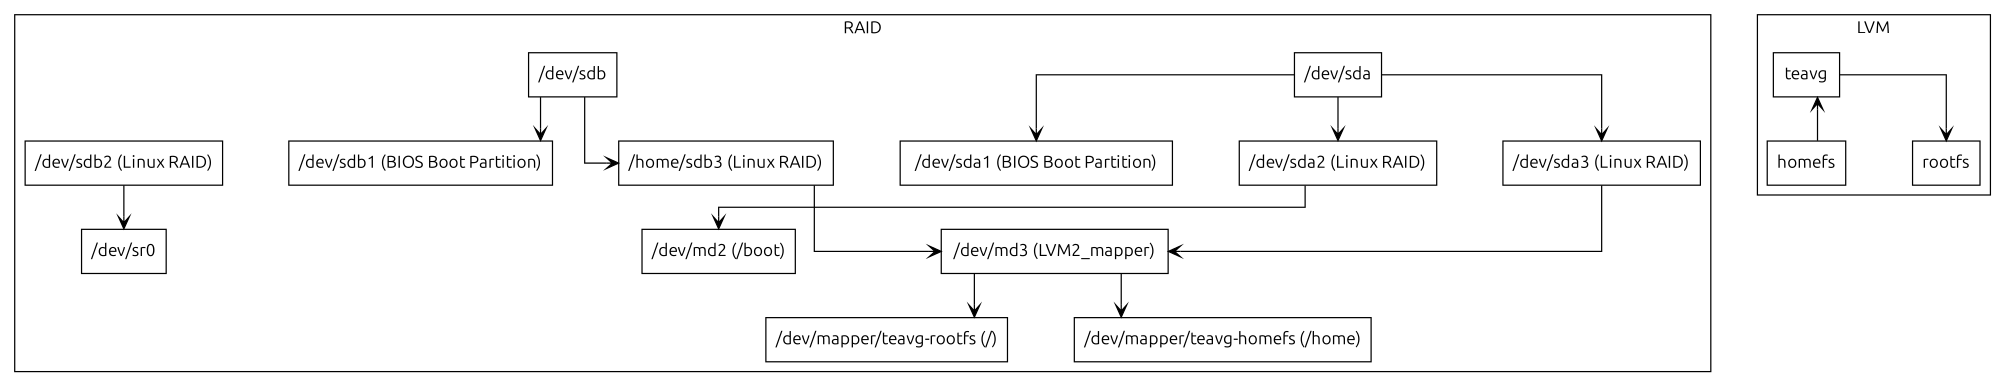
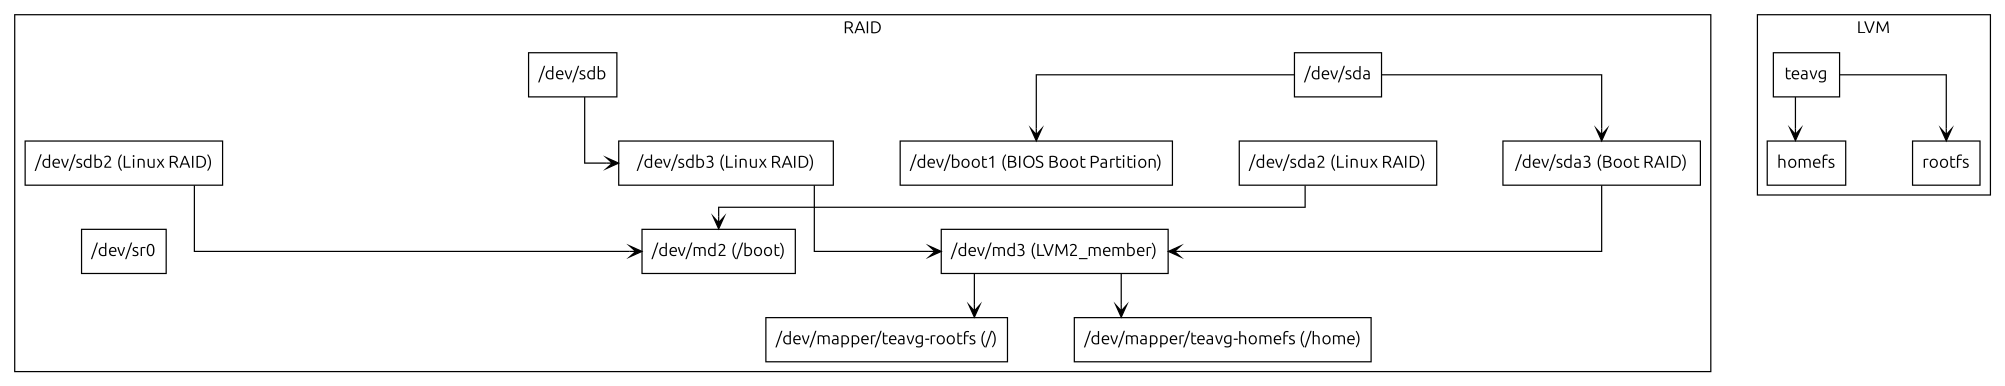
edge "/dev/sda" -> "/dev/sda2 (Linux RAID)": removed
edge "homefs" -> "teavg": reversed
node "/dev/sdb1 (BIOS Boot Partition)": removed
node "/home/sdb3 (Linux RAID)": label "/home/sdb3 (Linux RAID)" -> "/dev/sdb3 (Linux RAID)"
node "/dev/sda1 (BIOS Boot Partition)": label "/dev/sda1 (BIOS Boot Partition)" -> "/dev/boot1 (BIOS Boot Partition)"
node "/dev/sda3 (Linux RAID)": label "/dev/sda3 (Linux RAID)" -> "/dev/sda3 (Boot RAID)"
edge "/dev/sdb2 (Linux RAID)" -> "/dev/sr0": now "/dev/sdb2 (Linux RAID)" -> "/dev/md2 (/boot)"
node "/dev/md3 (LVM2_mapper)": label "/dev/md3 (LVM2_mapper)" -> "/dev/md3 (LVM2_member)"
